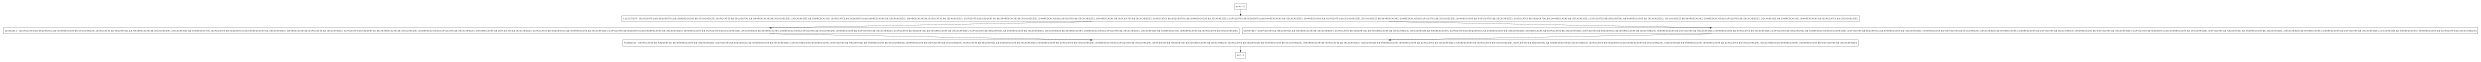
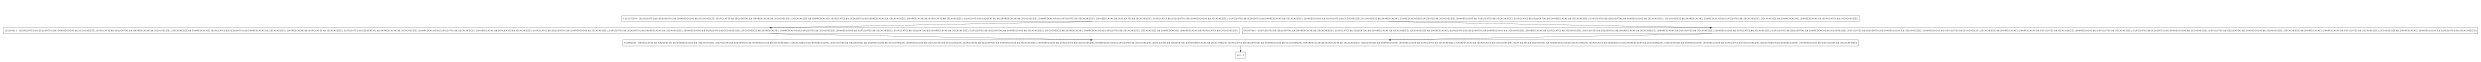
node "entry - []": removed
